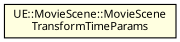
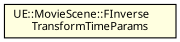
node "UE::MovieScene::MovieScene TransformTimeParams": label "UE::MovieScene::MovieScene TransformTimeParams" -> "UE::MovieScene::FInverse TransformTimeParams"
